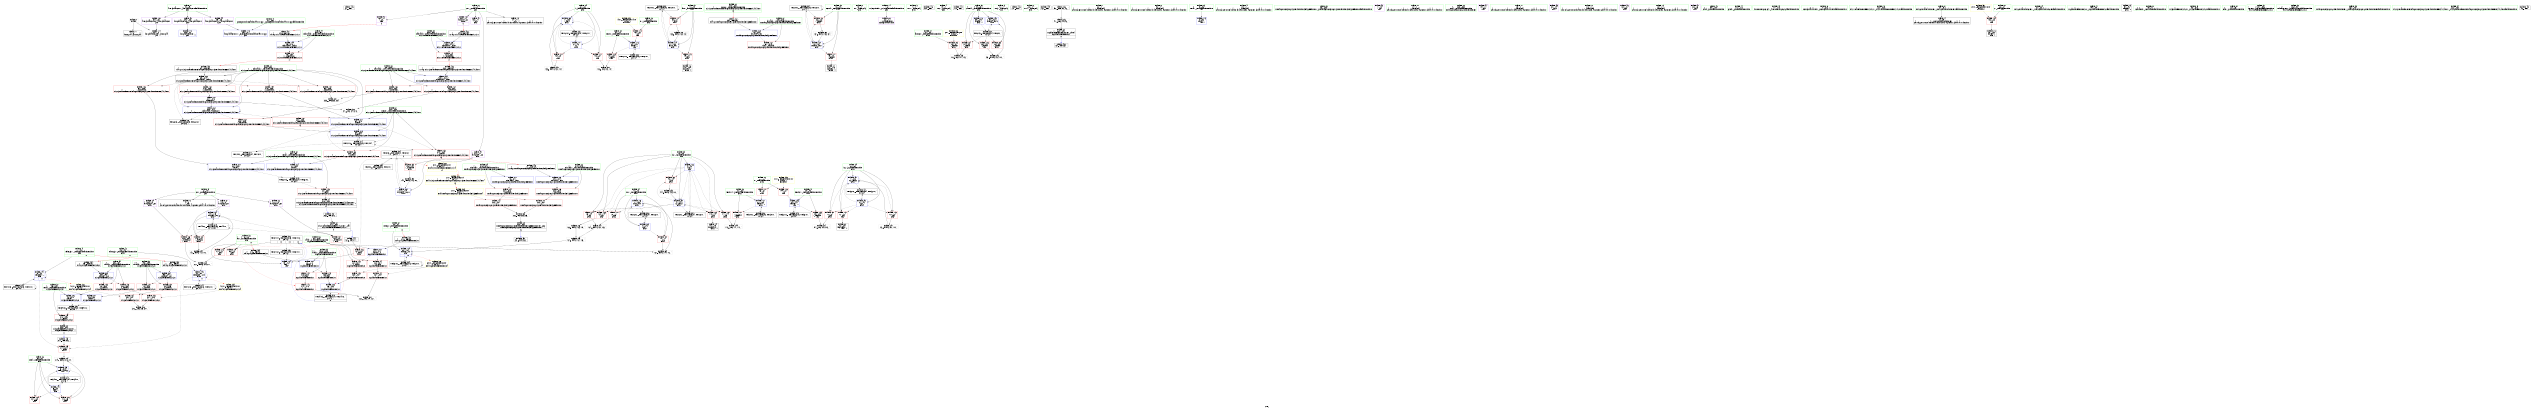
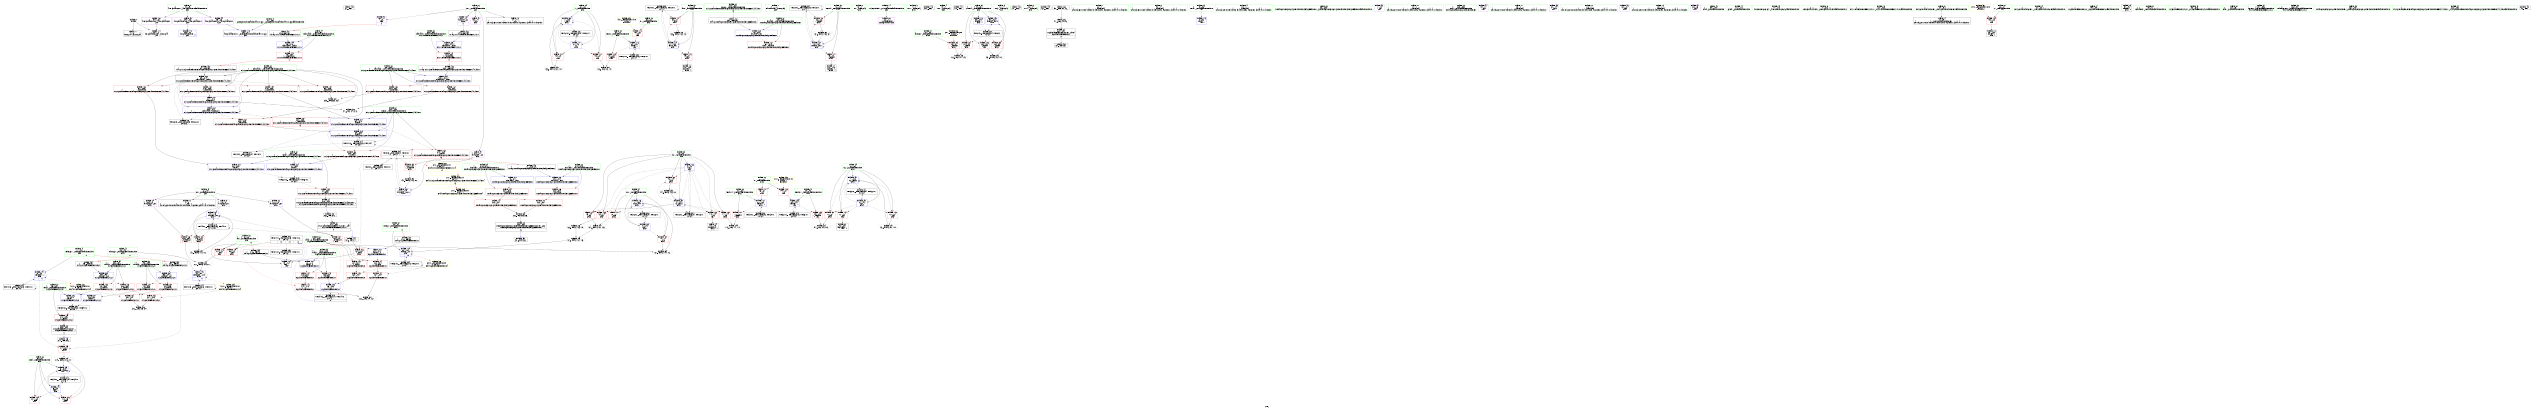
node "NodeID: 1": added
node "NodeID: 123": text "main" -> "iter"
